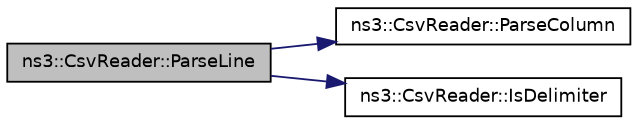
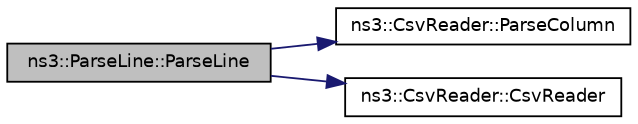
node "ns3::CsvReader::ParseLine": label "ns3::CsvReader::ParseLine" -> "ns3::ParseLine::ParseLine"
node "ns3::CsvReader::IsDelimiter": label "ns3::CsvReader::IsDelimiter" -> "ns3::CsvReader::CsvReader"
